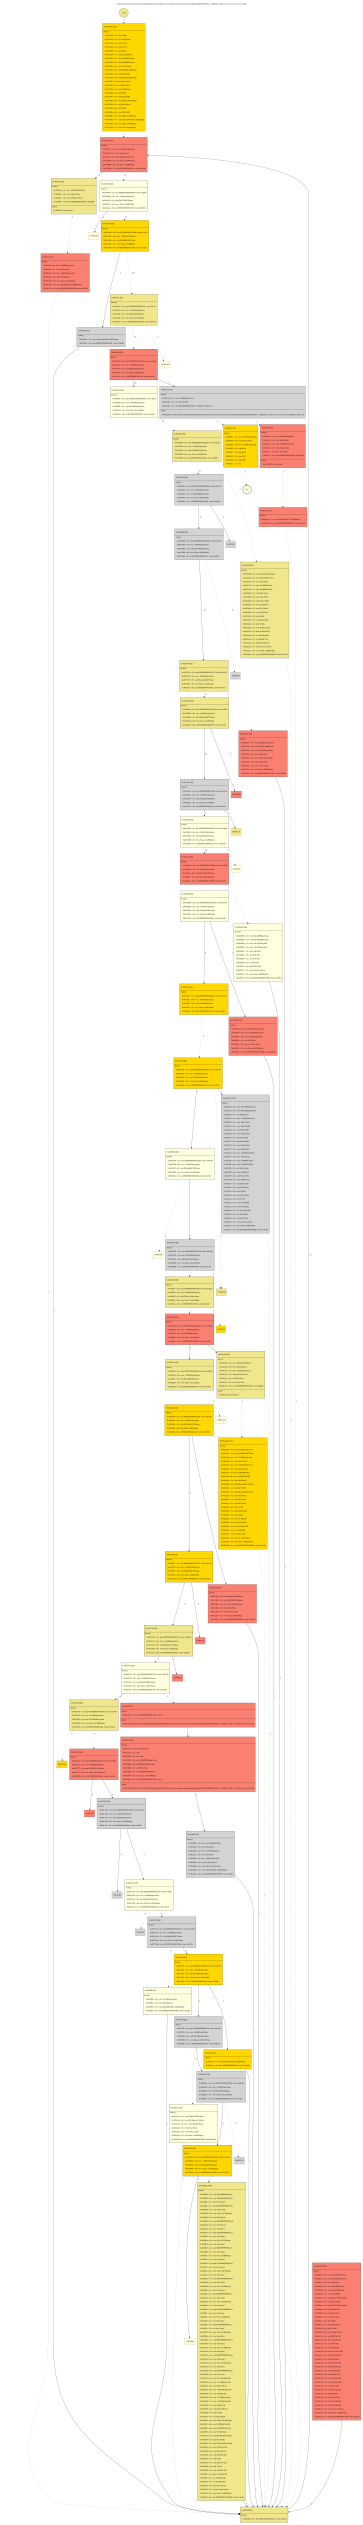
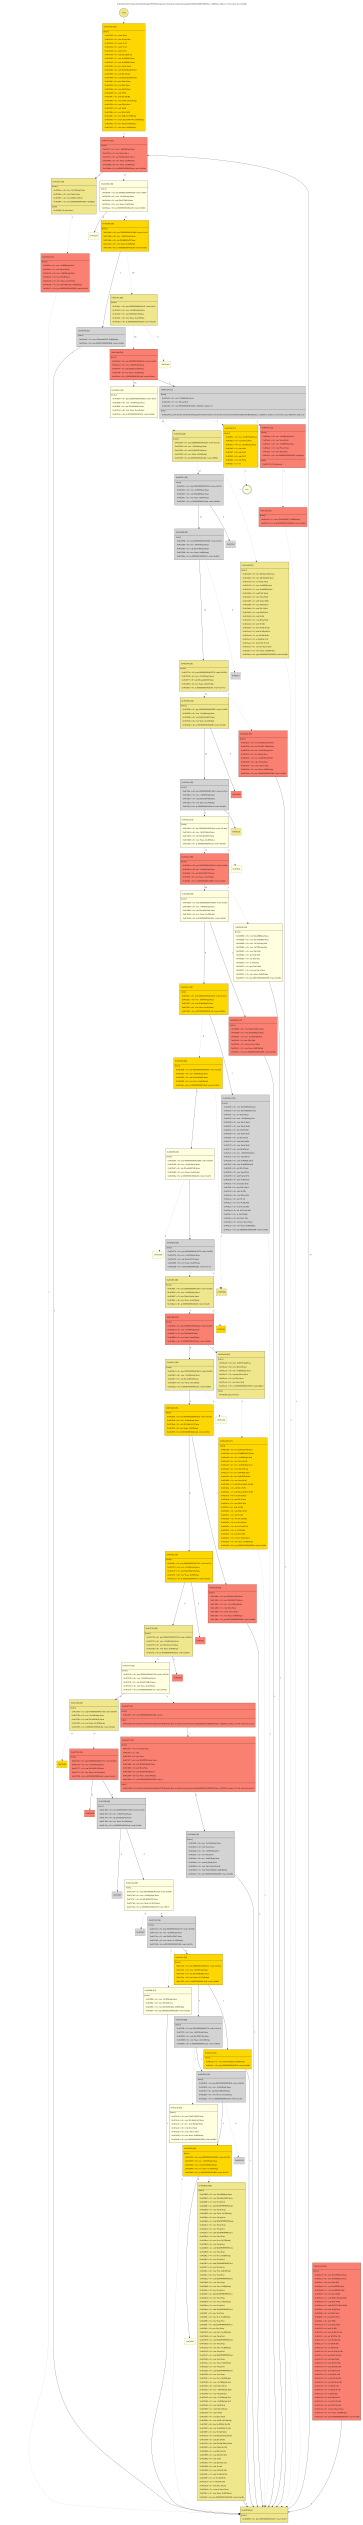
edge "0x4015e4 [28]" -> "0x401600 [28]": added, label "10"
edge "0x401638 [28]" -> "0x401c55 [115]": now "0x40161c [28]" -> "0x401c55 [115]"
edge "0x4016c4 [28]" -> "0x4016e0 [28]": added, label "6"
